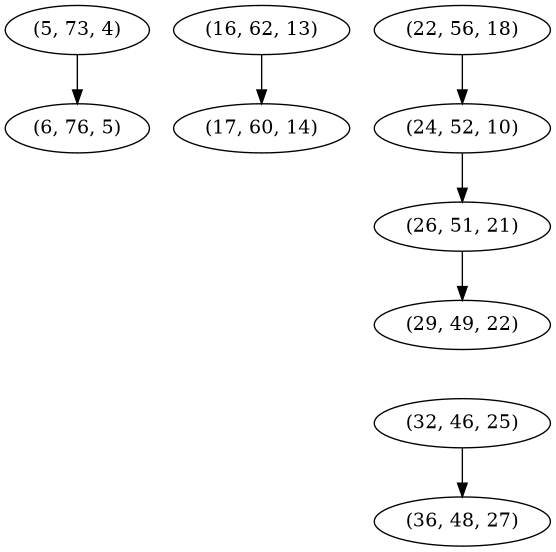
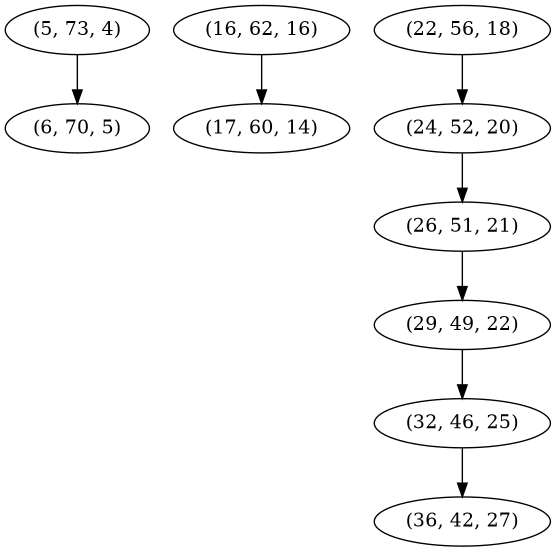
node "(16, 62, 13)": label "(16, 62, 13)" -> "(16, 62, 16)"
node "(6, 76, 5)": label "(6, 76, 5)" -> "(6, 70, 5)"
node "(24, 52, 10)": label "(24, 52, 10)" -> "(24, 52, 20)"
edge "(29, 49, 22)" -> "(32, 46, 25)": added
node "(36, 48, 27)": label "(36, 48, 27)" -> "(36, 42, 27)"
